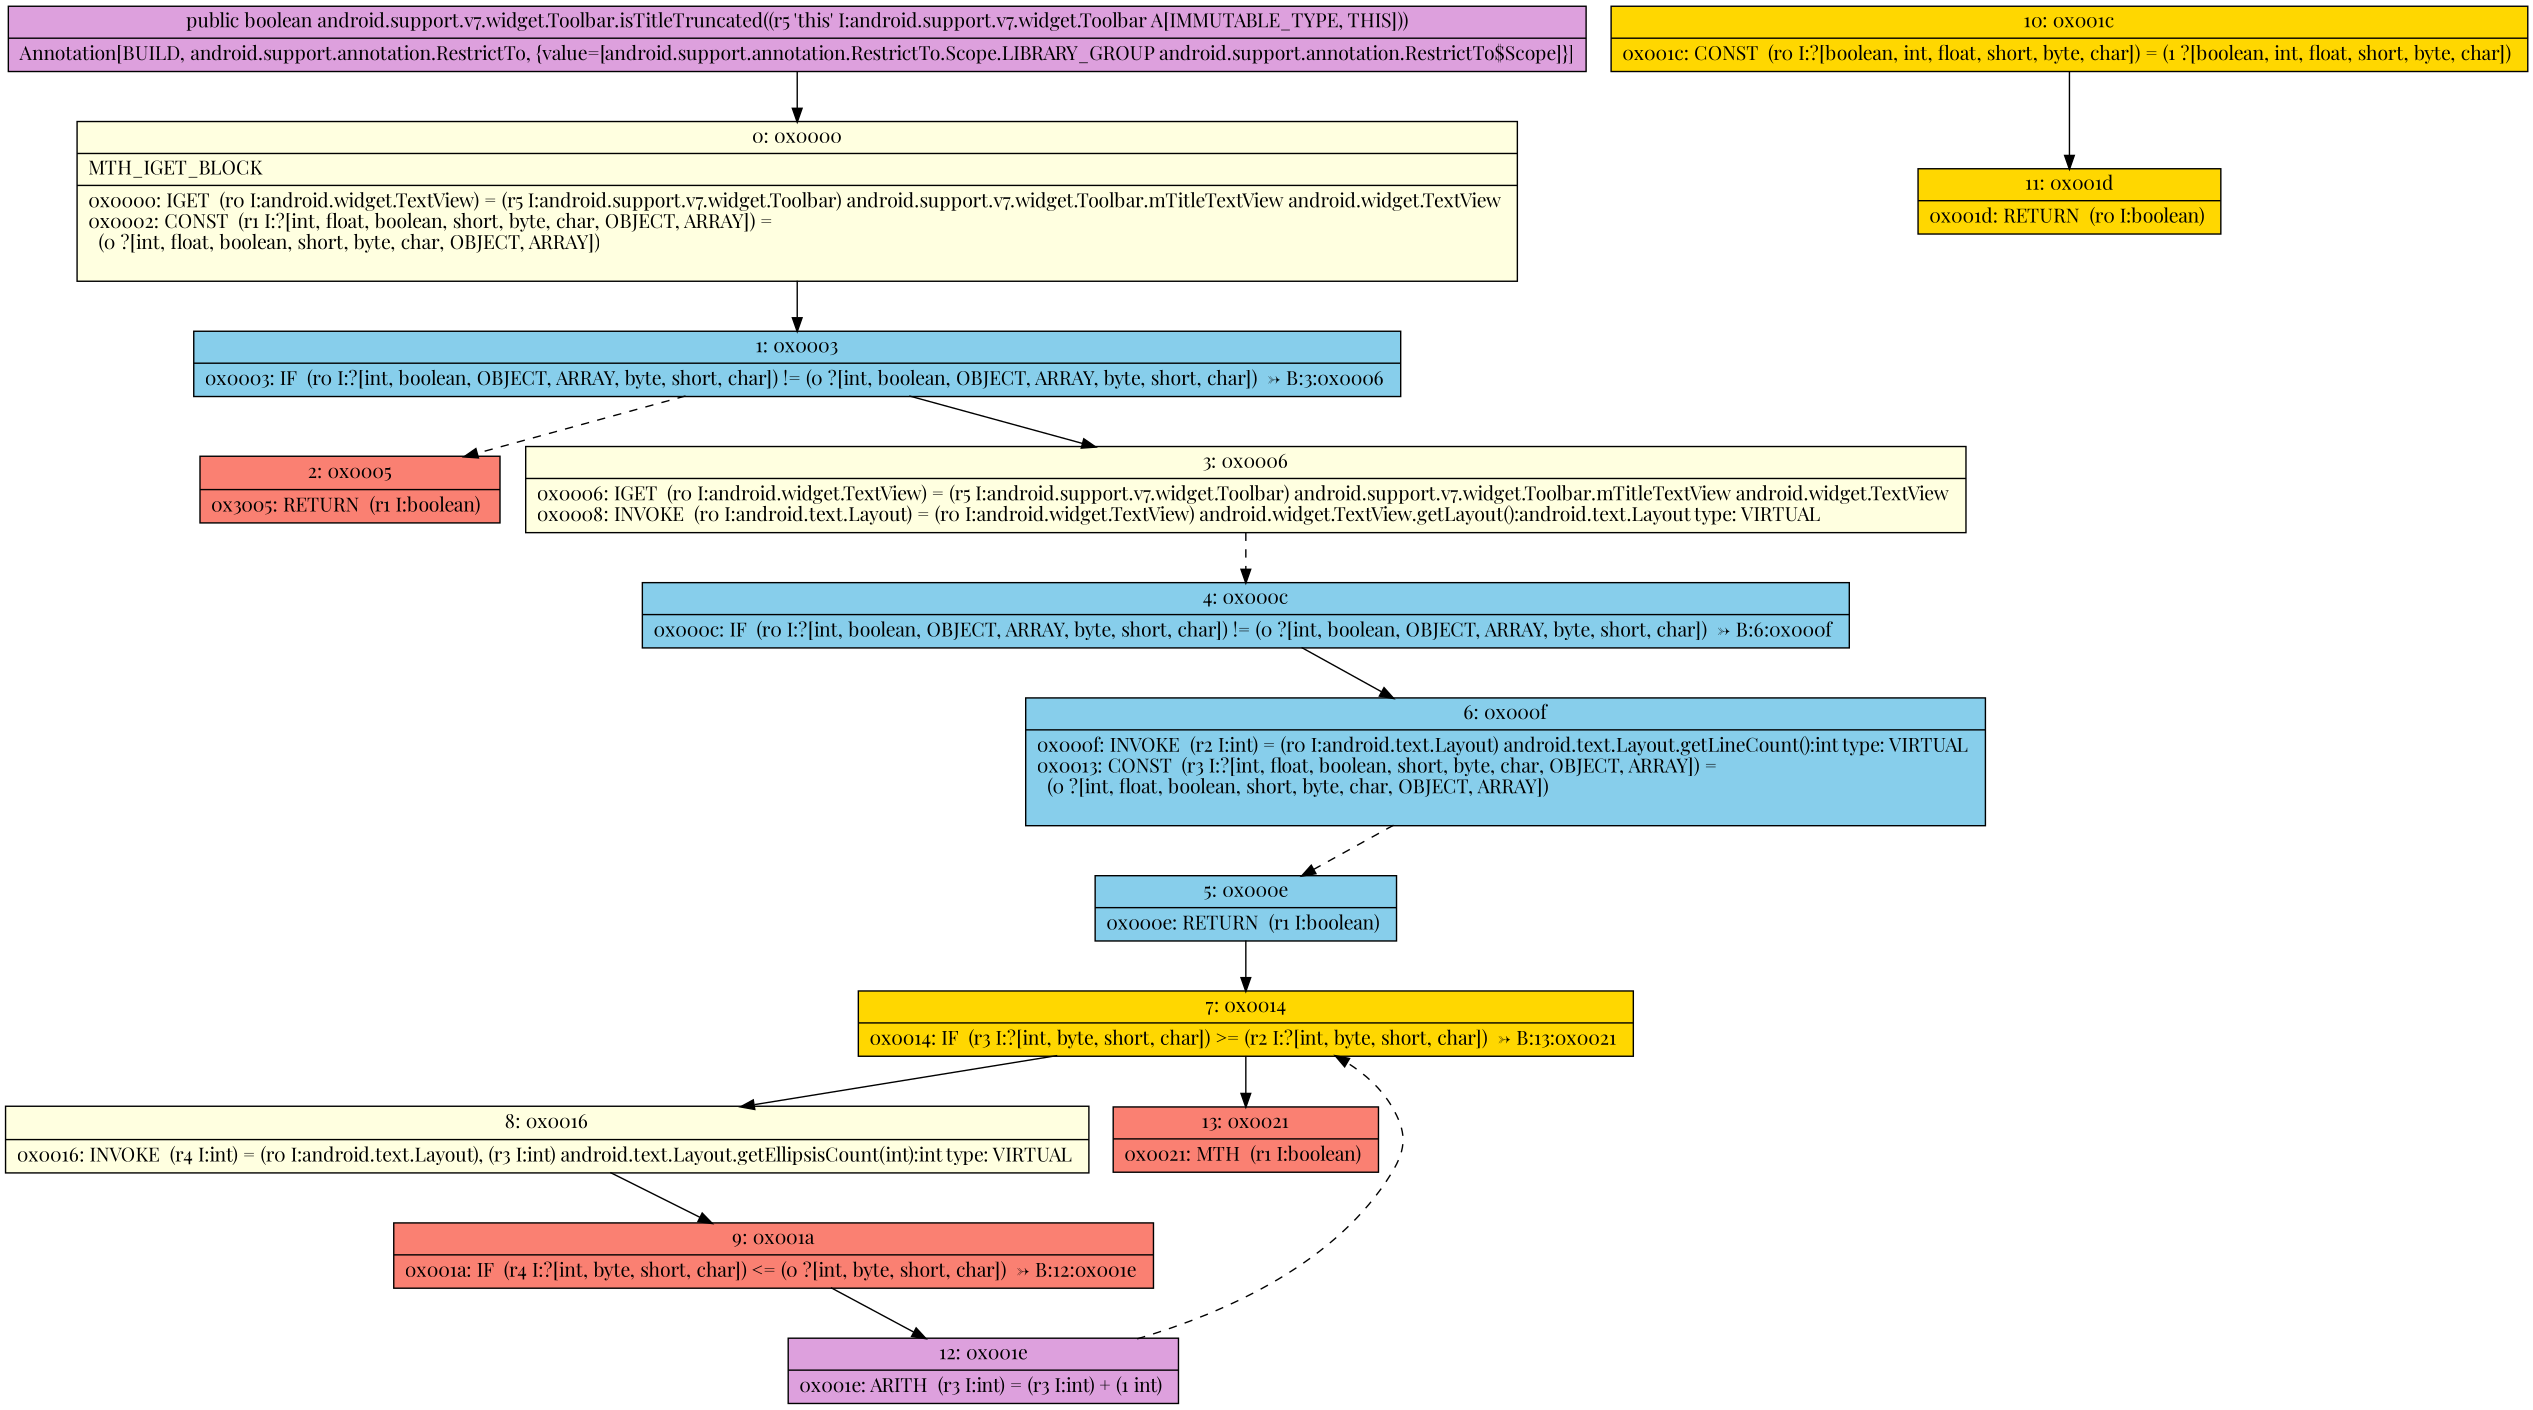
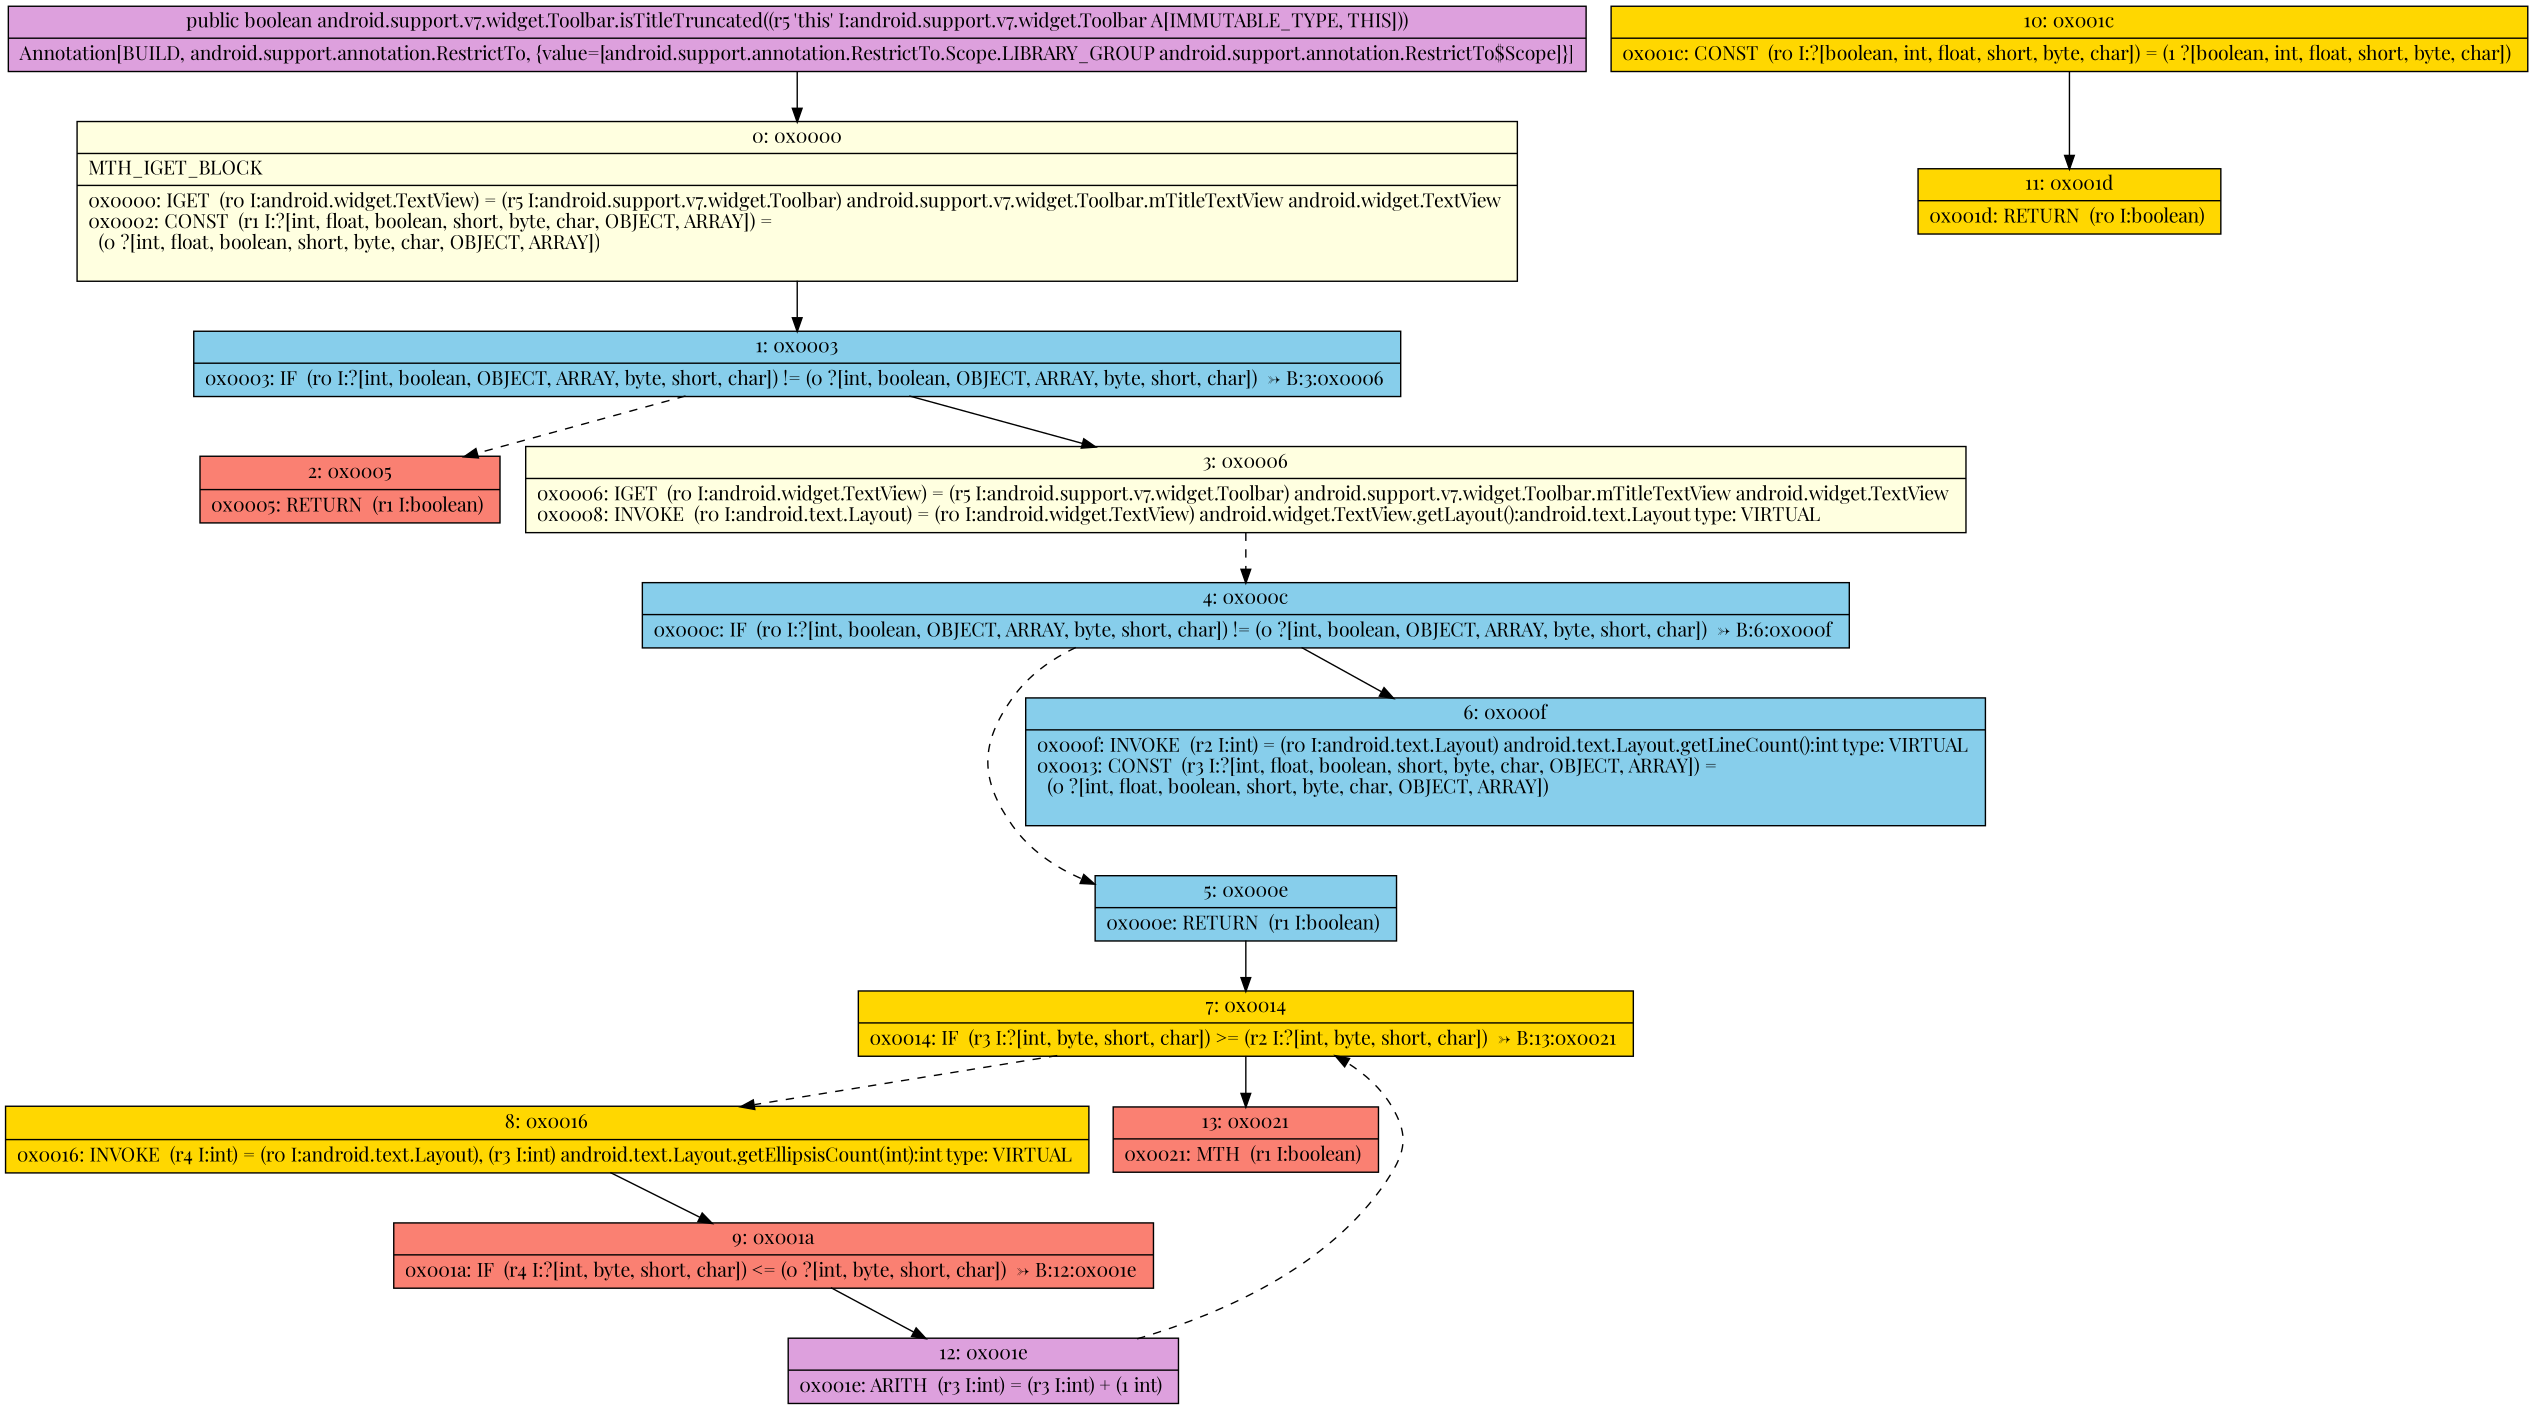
node "2: 0x0005": text "0x3005: RETURN  (r1 I:boolean)" -> "0x0005: RETURN  (r1 I:boolean)"
edge "6: 0x000f" -> "5: 0x000e": now "4: 0x000c" -> "5: 0x000e"
edge "7: 0x0014" -> "8: 0x0016": style solid -> dashed
node "8: 0x0016": fillcolor lightyellow -> gold
